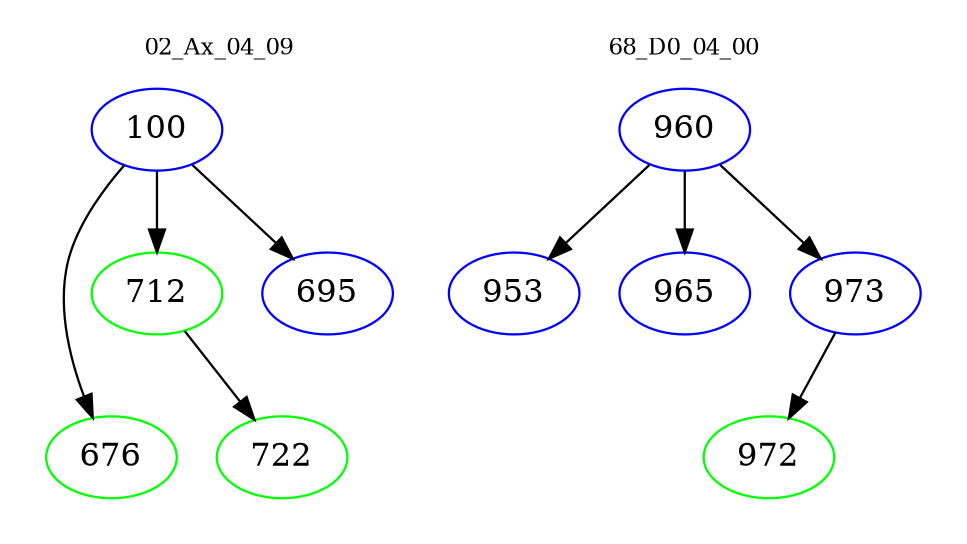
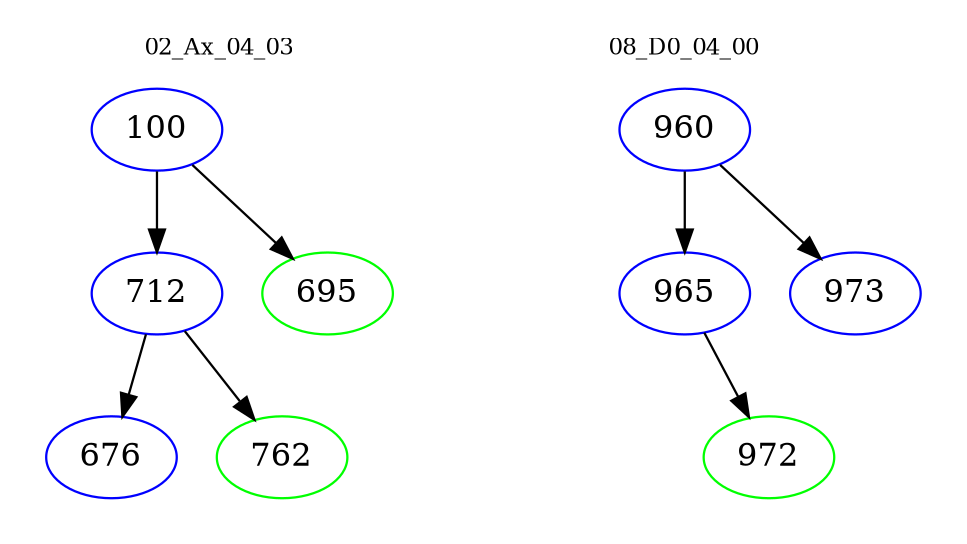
cluster "02_Ax_04_09": label "02_Ax_04_09" -> "02_Ax_04_03"
cluster "68_D0_04_00": label "68_D0_04_00" -> "08_D0_04_00"
edge "100" -> "676": now "712" -> "676"
node "712": color green -> blue
node "695": color blue -> green
node "953": removed
edge "973" -> "972": now "965" -> "972"
node "676": color green -> blue
node "722": label "722" -> "762"
